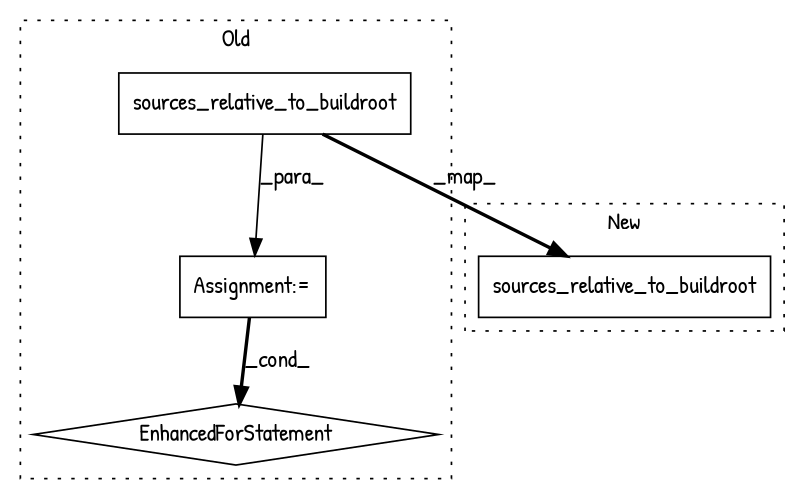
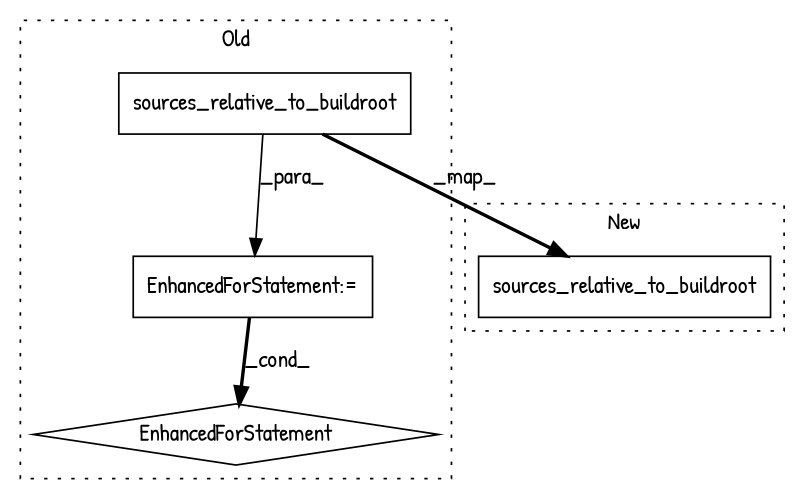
node "Assignment:=": label "Assignment:=" -> "EnhancedForStatement:="
